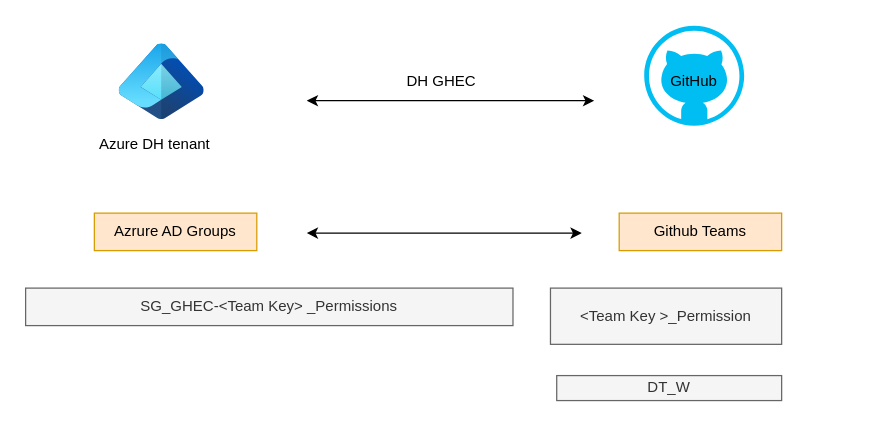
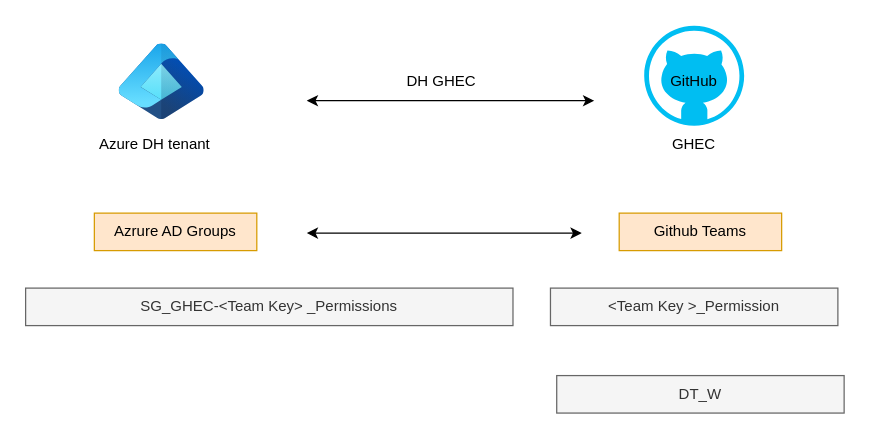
node "GHEC": added
node "<Team Key >_Permission": size 231x56 -> 288x38
node "DT_W": size 225x25 -> 288x38
